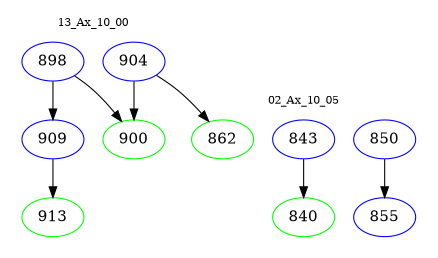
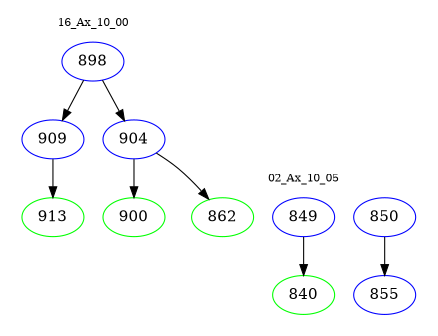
cluster "13_Ax_10_00": label "13_Ax_10_00" -> "16_Ax_10_00"
edge "898" -> "900": now "898" -> "904"
node "843": label "843" -> "849"
